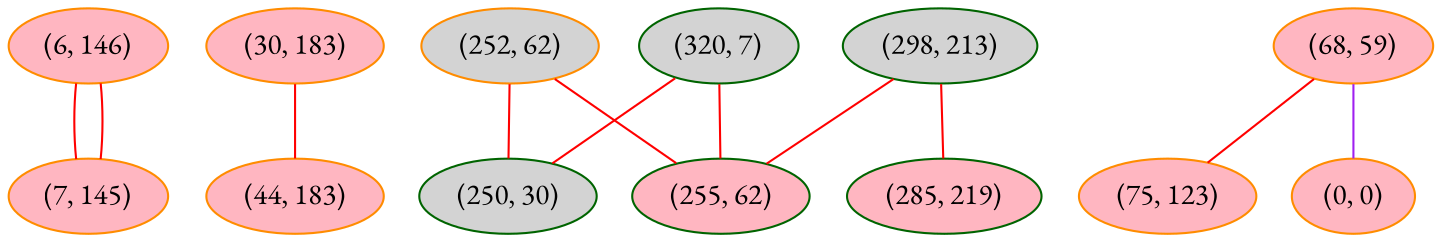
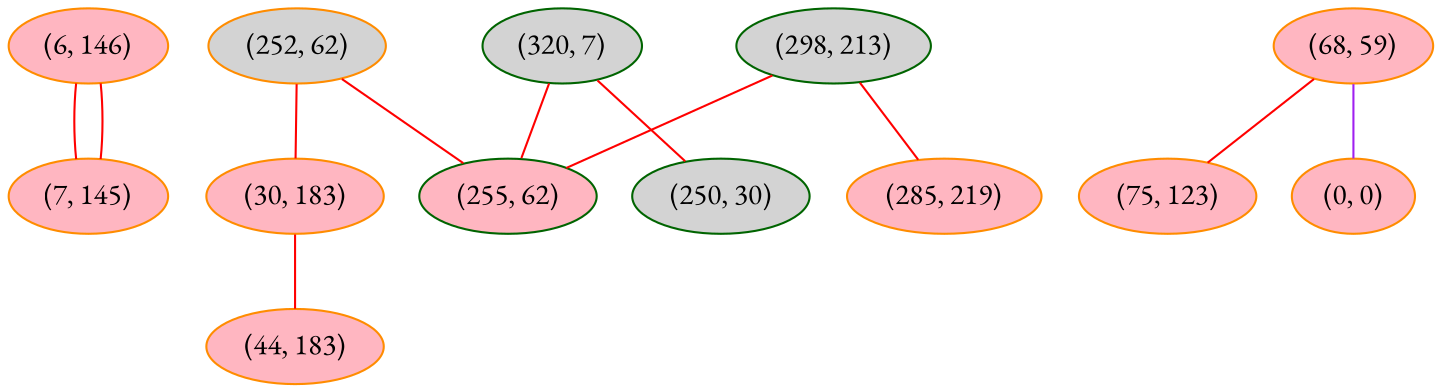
edge "(252, 62)" -- "(250, 30)": now "(252, 62)" -- "(30, 183)"
node "(285, 219)": color darkgreen -> darkorange
